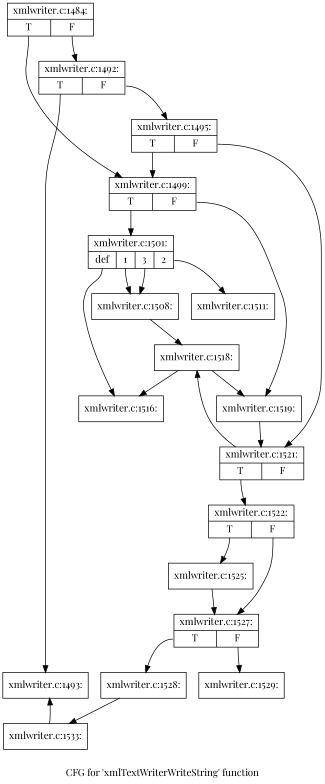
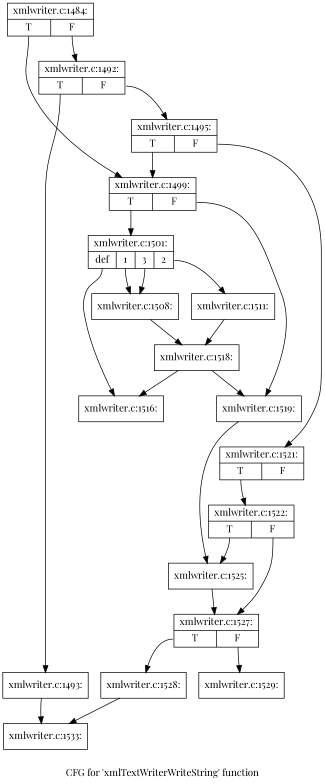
edge "xmlwriter.c:1521:" -> "xmlwriter.c:1518:": now "xmlwriter.c:1511:" -> "xmlwriter.c:1518:"
edge "xmlwriter.c:1519:" -> "xmlwriter.c:1521:": now "xmlwriter.c:1519:" -> "xmlwriter.c:1525:"
edge "xmlwriter.c:1533:" -> "xmlwriter.c:1493:": reversed
